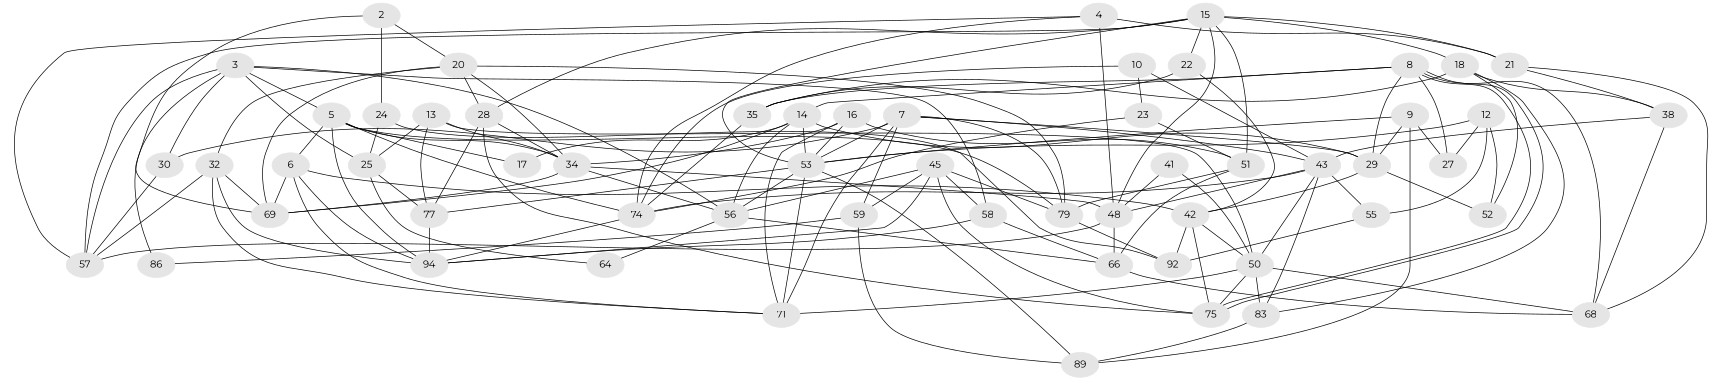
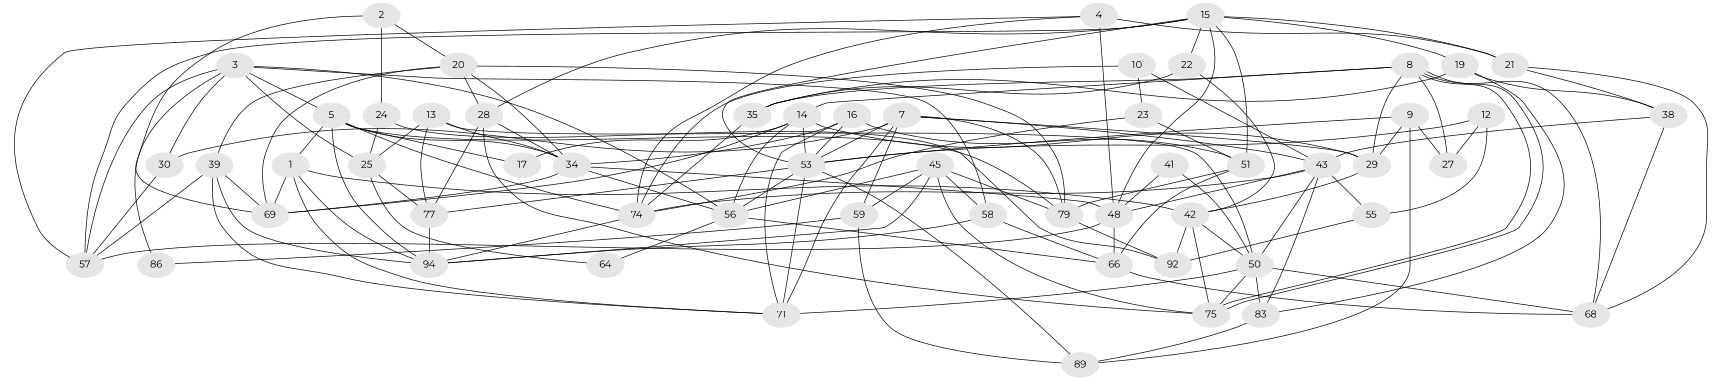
node "18": label "18" -> "19"
node "32": label "32" -> "39"
node "6": label "6" -> "1"
node "52": removed
